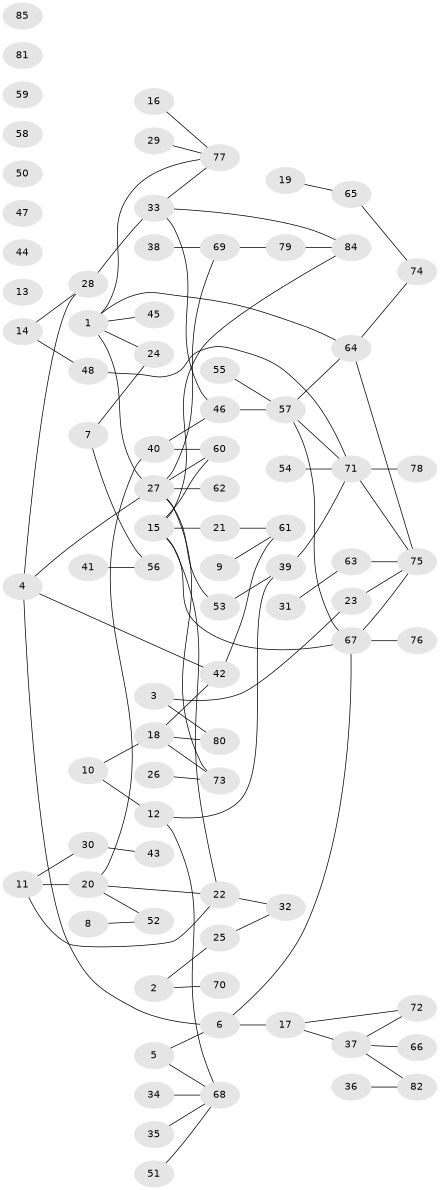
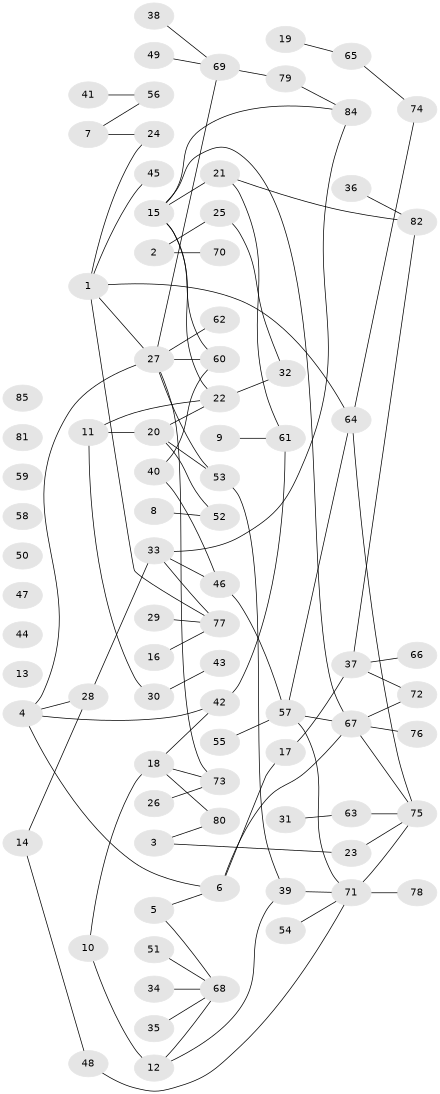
node "49": added
edge "21" -- "82": added
edge "40" -- "20": now "53" -- "20"
edge "72" -- "17": now "72" -- "67"
